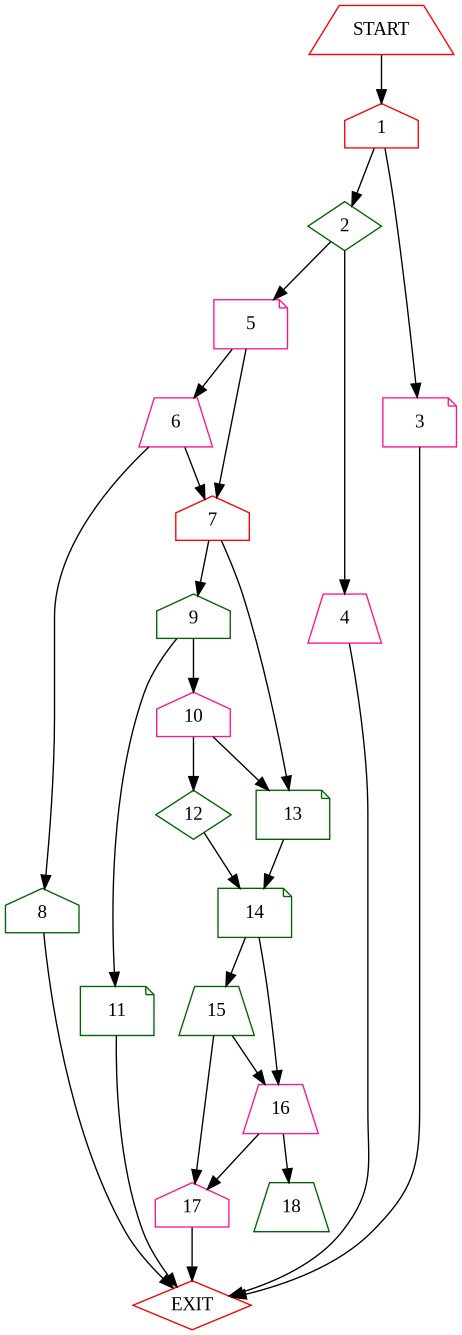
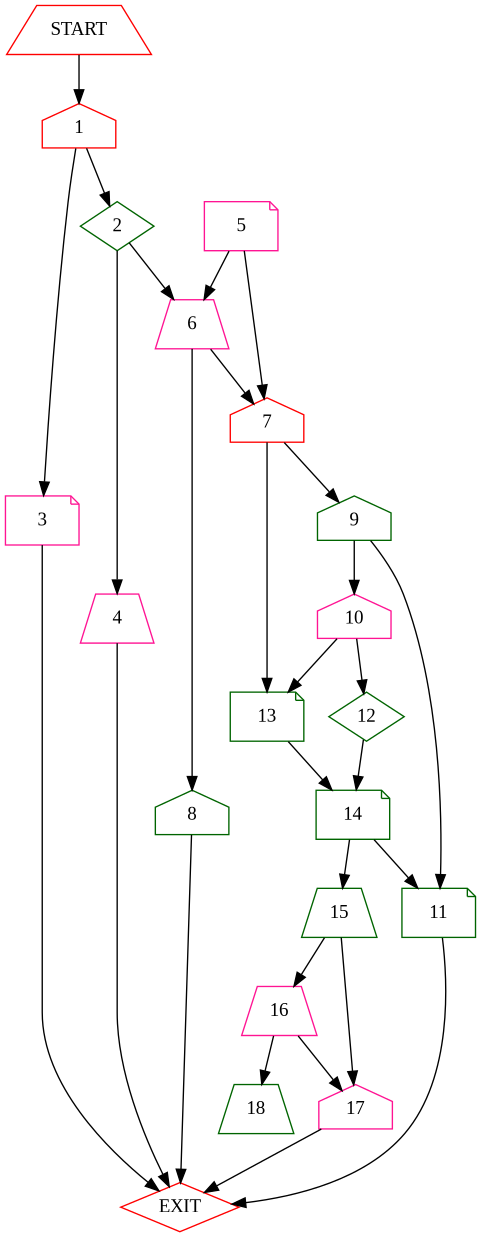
edge "2" -> "5": now "2" -> "6"
edge "14" -> "16": now "14" -> "11"
